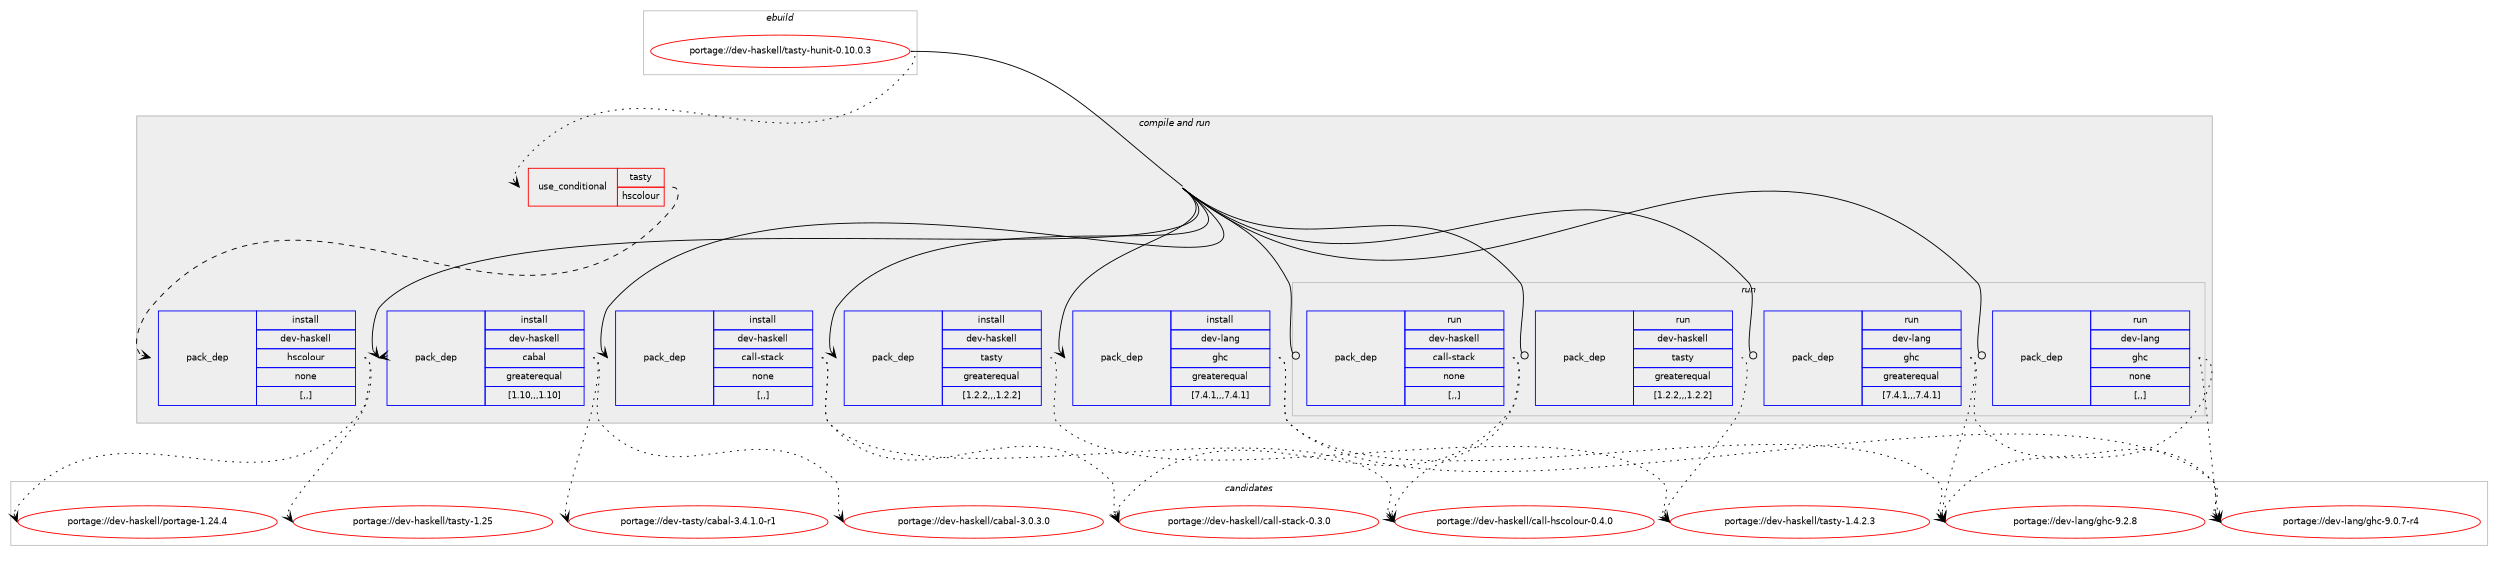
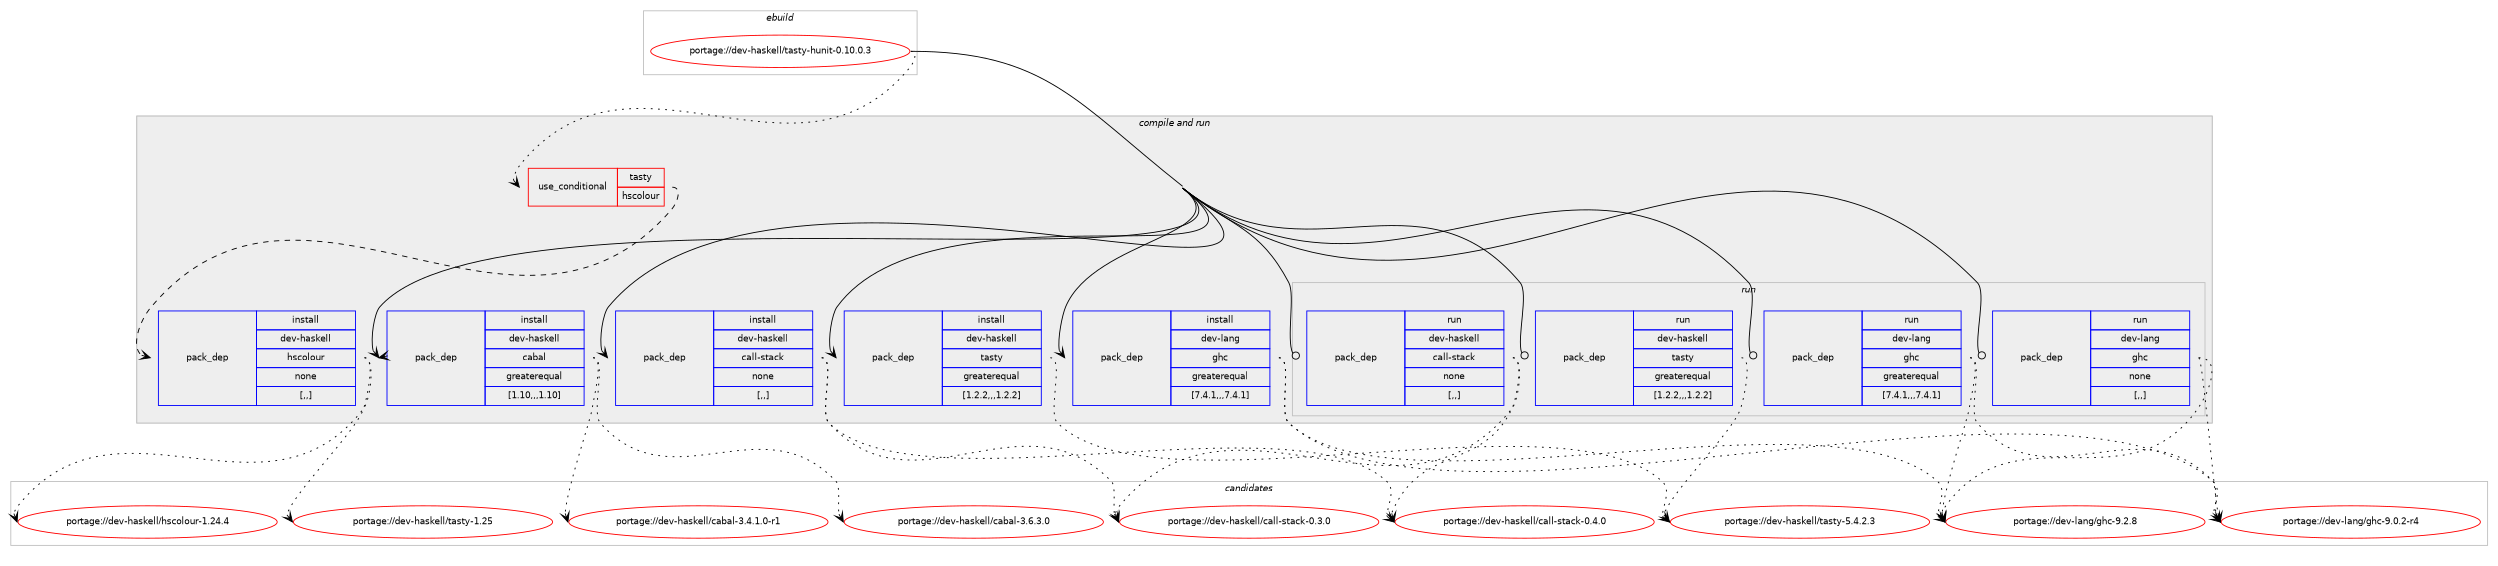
node "portage://dev-haskell/portage-1.24.4": label "portage://dev-haskell/portage-1.24.4" -> "portage://dev-haskell/hscolour-1.24.4"
node "portage://dev-tasty/cabal-3.4.1.0-r1": label "portage://dev-tasty/cabal-3.4.1.0-r1" -> "portage://dev-haskell/cabal-3.4.1.0-r1"
node "portage://dev-haskell/cabal-3.0.3.0": label "portage://dev-haskell/cabal-3.0.3.0" -> "portage://dev-haskell/cabal-3.6.3.0"
node "portage://dev-haskell/call-hscolour-0.4.0": label "portage://dev-haskell/call-hscolour-0.4.0" -> "portage://dev-haskell/call-stack-0.4.0"
node "portage://dev-haskell/tasty-1.4.2.3": label "portage://dev-haskell/tasty-1.4.2.3" -> "portage://dev-haskell/tasty-5.4.2.3"
node "portage://dev-lang/ghc-9.0.7-r4": label "portage://dev-lang/ghc-9.0.7-r4" -> "portage://dev-lang/ghc-9.0.2-r4"
